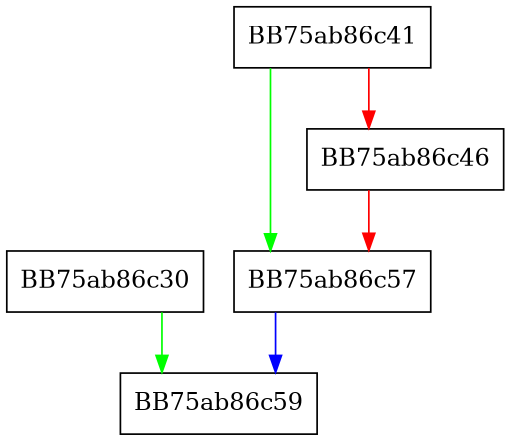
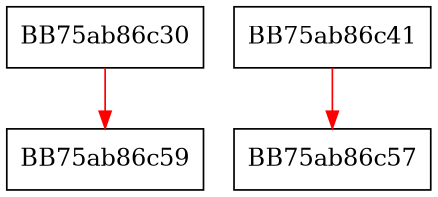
edge "BB75ab86c41" -> "BB75ab86c57": color green -> red
node "BB75ab86c46": removed
edge "BB75ab86c30" -> "BB75ab86c59": color green -> red
edge "BB75ab86c57" -> "BB75ab86c59": removed
